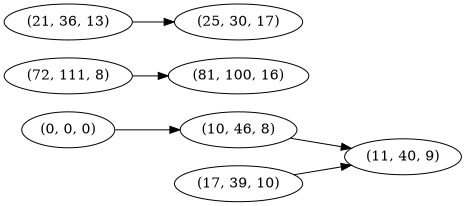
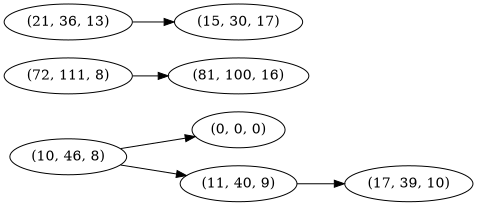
node "(25, 30, 17)": label "(25, 30, 17)" -> "(15, 30, 17)"
edge "(0, 0, 0)" -> "(10, 46, 8)": reversed
edge "(17, 39, 10)" -> "(11, 40, 9)": reversed
